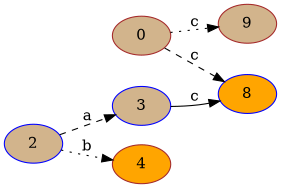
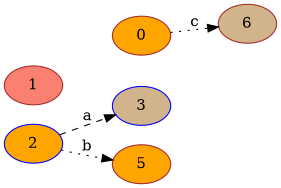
node "9": label "9" -> "6"
node "0": fillcolor tan -> orange
node "1": added
node "8": removed
node "2": fillcolor tan -> orange
node "4": label "4" -> "5"
